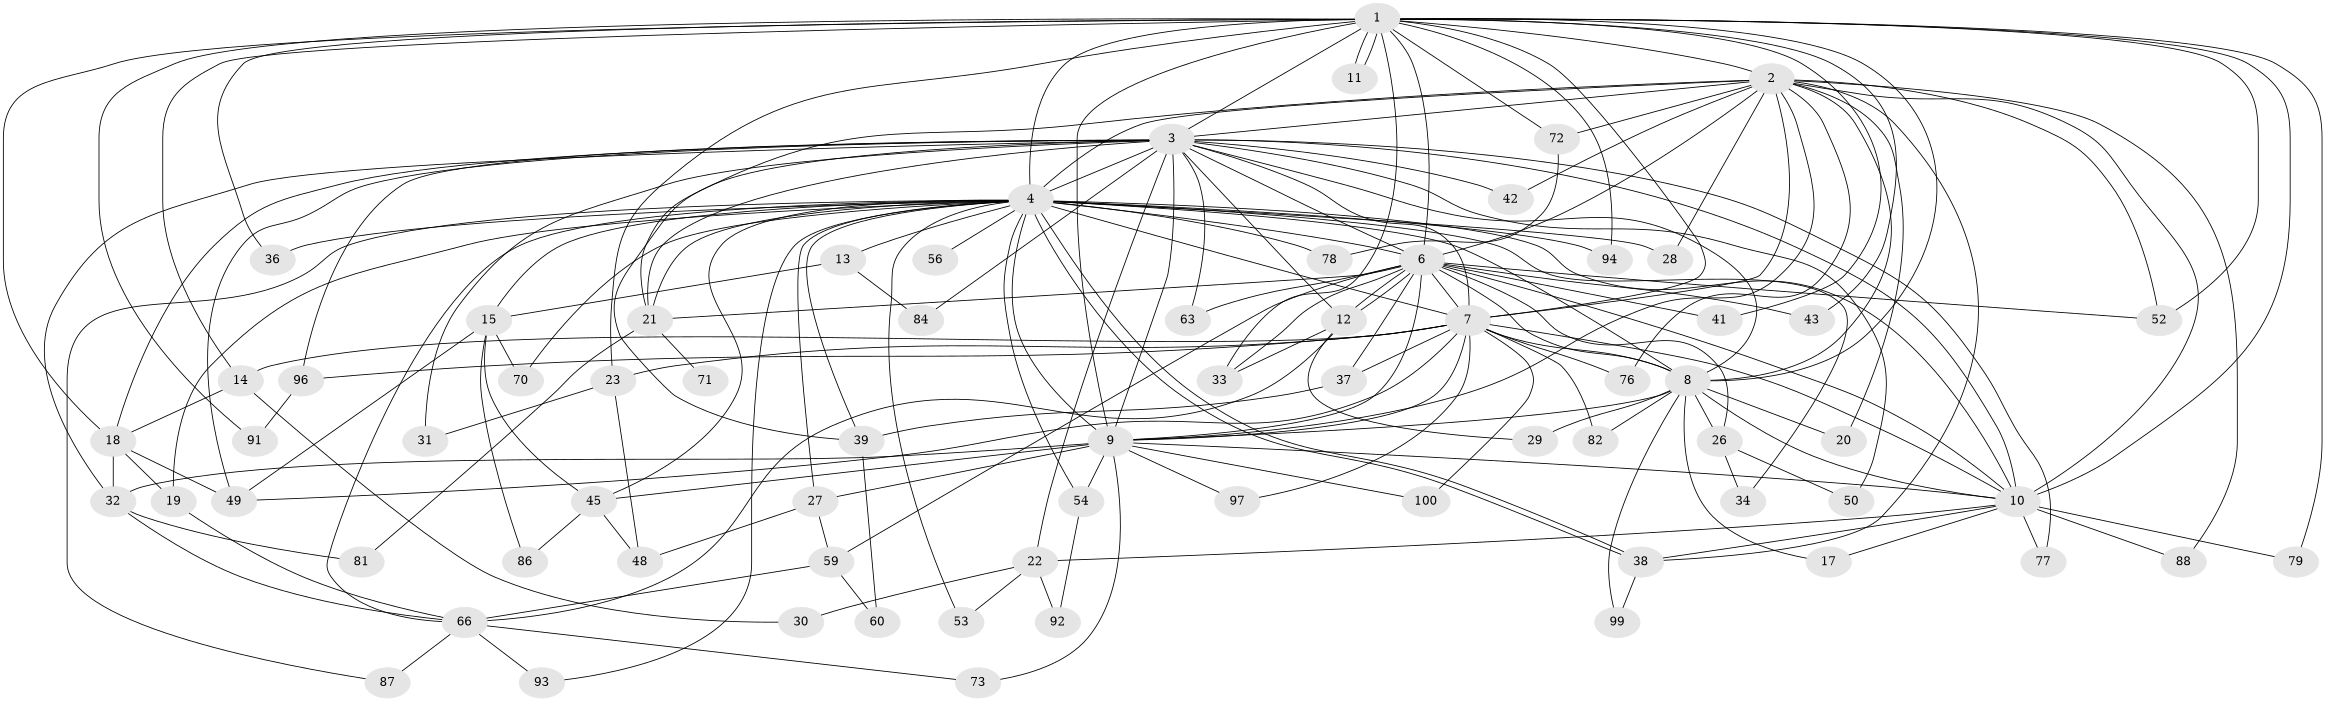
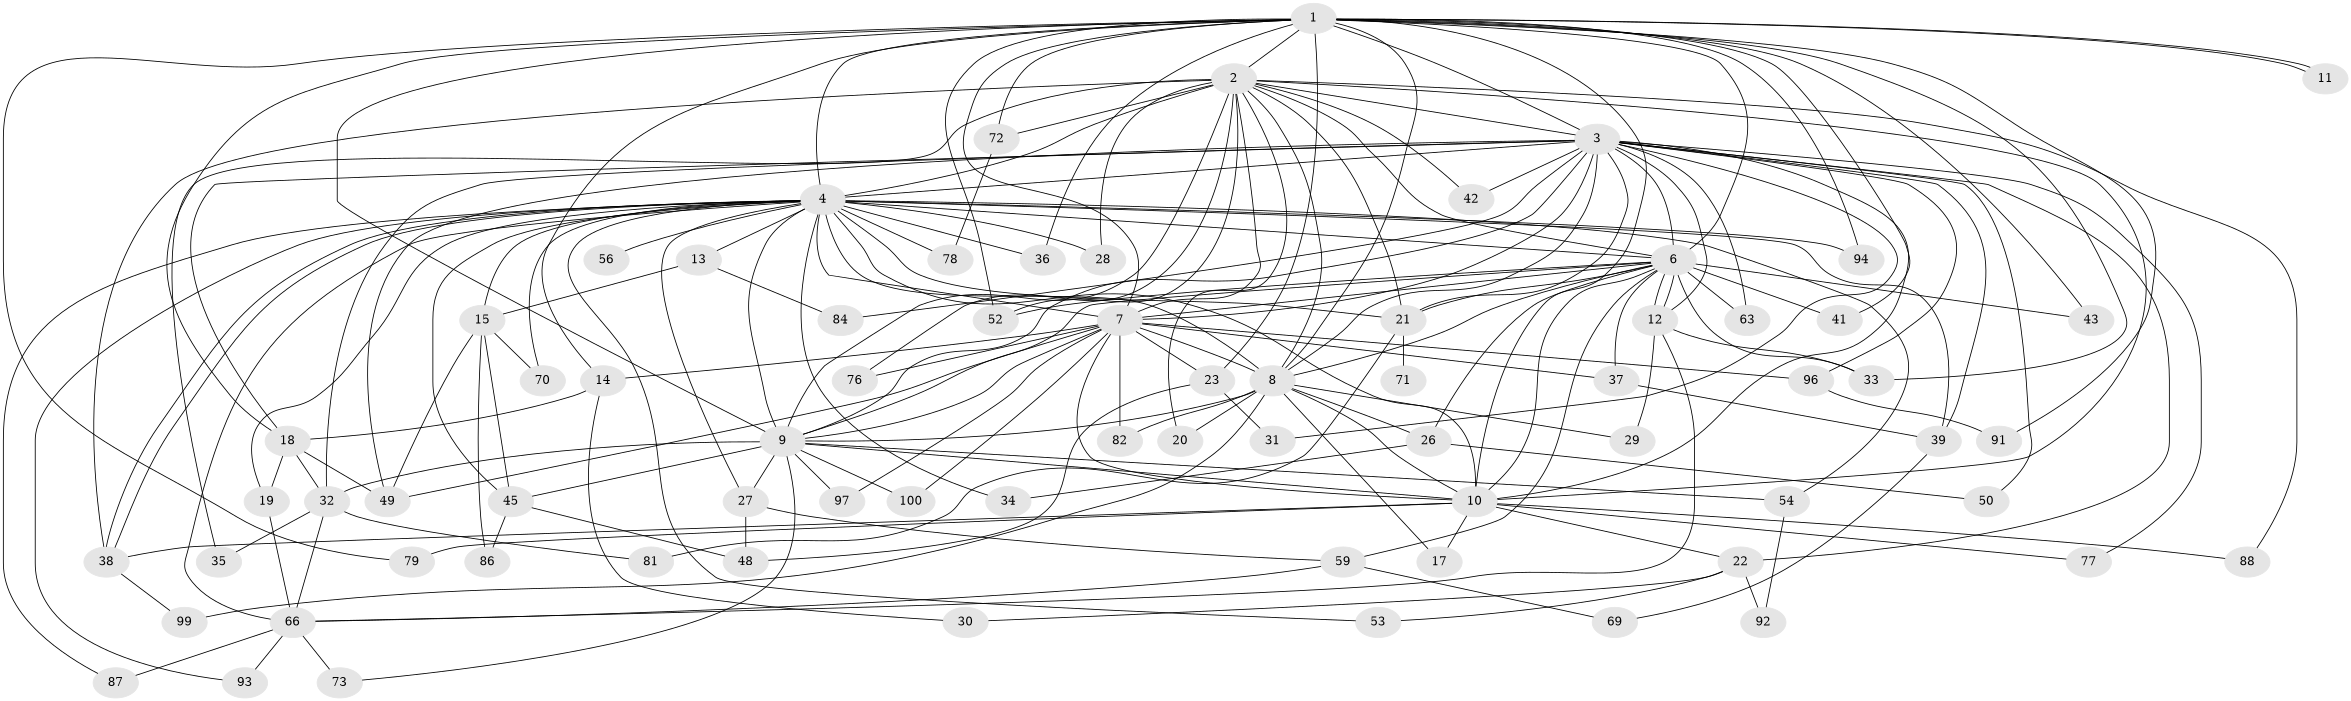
node "35": added
node "60": label "60" -> "69"
